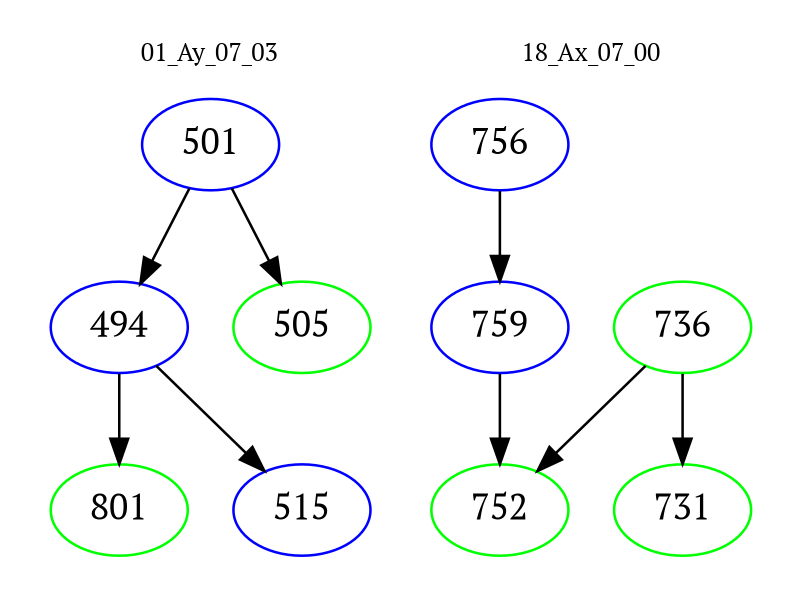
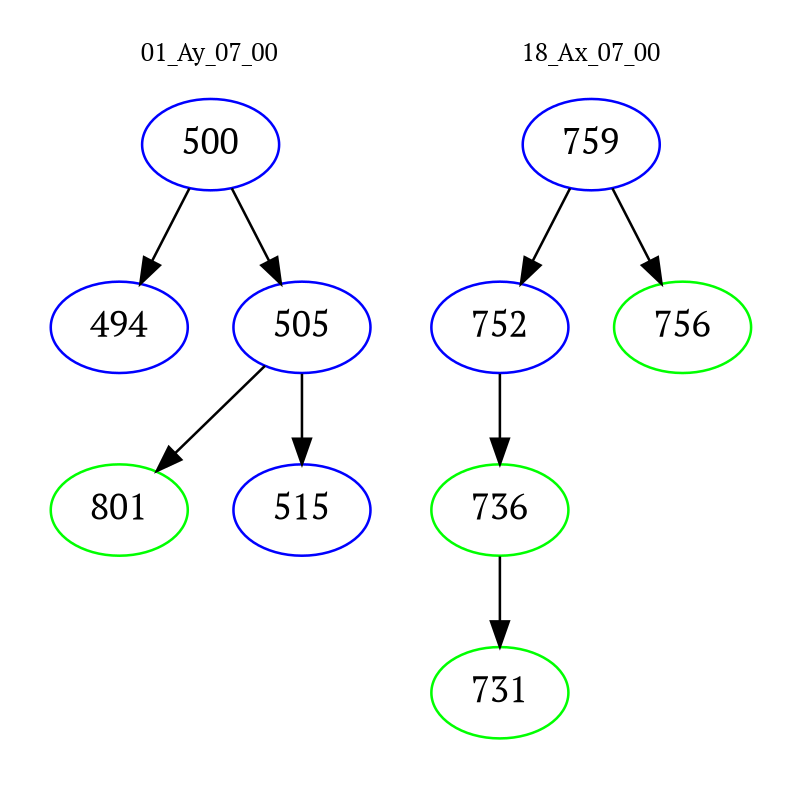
cluster "01_Ay_07_03": label "01_Ay_07_03" -> "01_Ay_07_00"
node "501": label "501" -> "500"
node "756": color blue -> green
edge "756" -> "759": reversed
node "505": color green -> blue
edge "494" -> "801": now "505" -> "801"
edge "494" -> "515": now "505" -> "515"
edge "736" -> "752": reversed
node "752": color green -> blue
